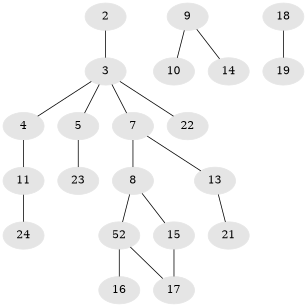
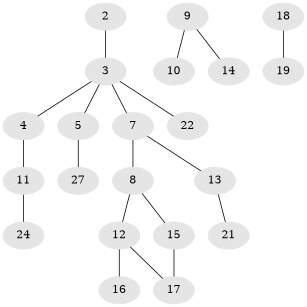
node "23": label "23" -> "27"
node "52": label "52" -> "12"
